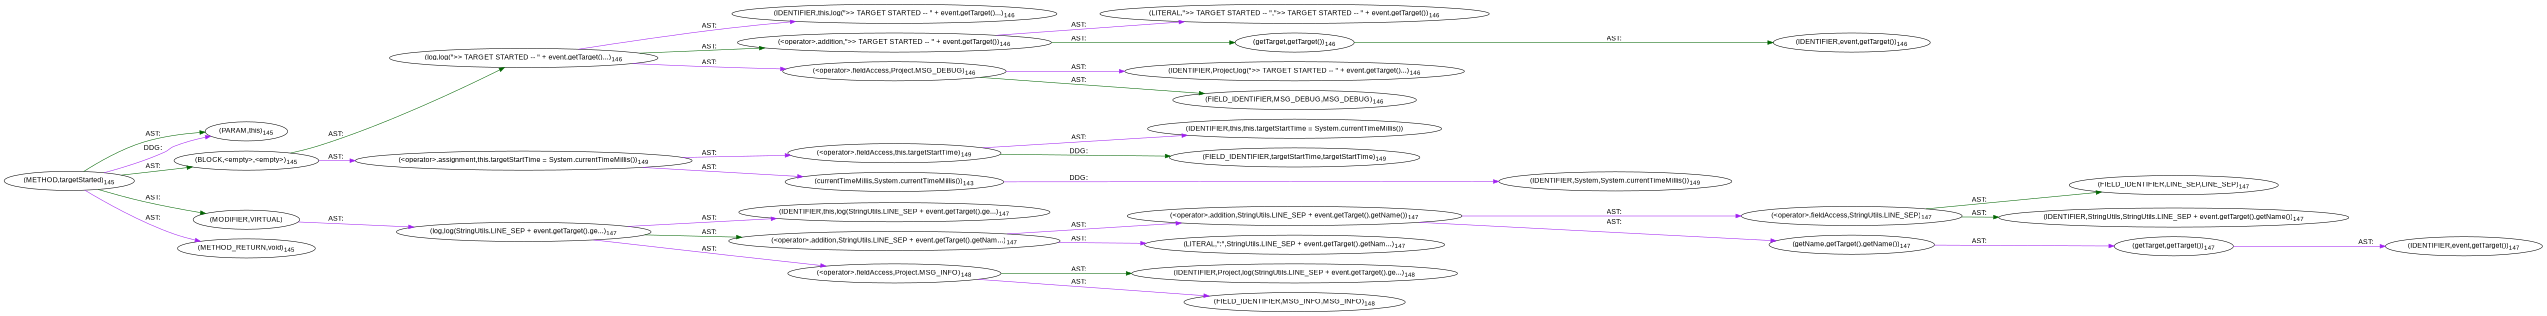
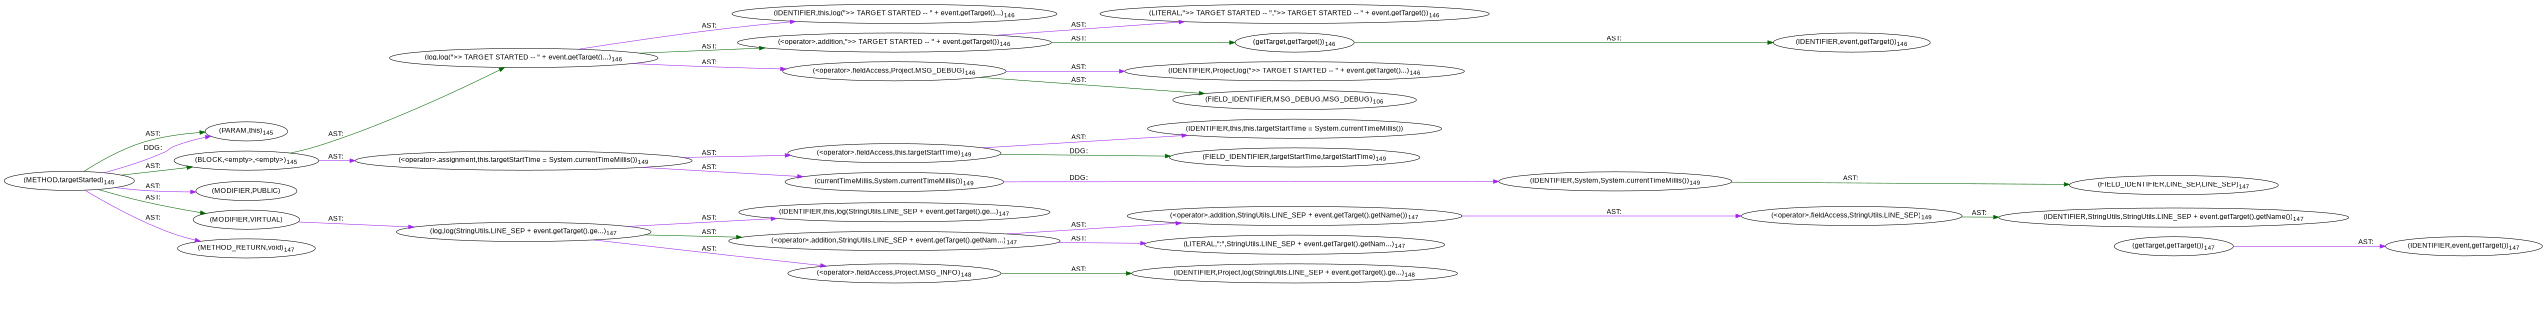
node "(FIELD_IDENTIFIER,MSG_DEBUG,MSG_DEBUG)": text "146" -> "106"
node "(currentTimeMillis,System.currentTimeMillis())": text "143" -> "149"
node "(MODIFIER,PUBLIC)": added
edge "(<operator>.fieldAccess,StringUtils.LINE_SEP)" -> "(FIELD_IDENTIFIER,LINE_SEP,LINE_SEP)": now "(IDENTIFIER,System,System.currentTimeMillis())" -> "(FIELD_IDENTIFIER,LINE_SEP,LINE_SEP)"
node "(<operator>.fieldAccess,StringUtils.LINE_SEP)": text "147" -> "149"
node "(getName,getTarget().getName())": removed
node "(METHOD_RETURN,void)": text "145" -> "147"
node "(FIELD_IDENTIFIER,MSG_INFO,MSG_INFO)": removed
